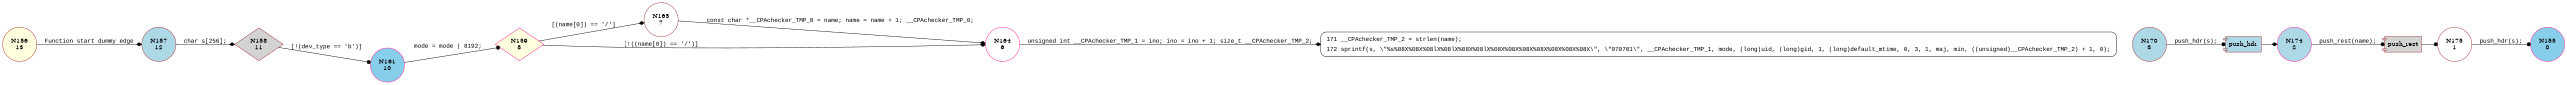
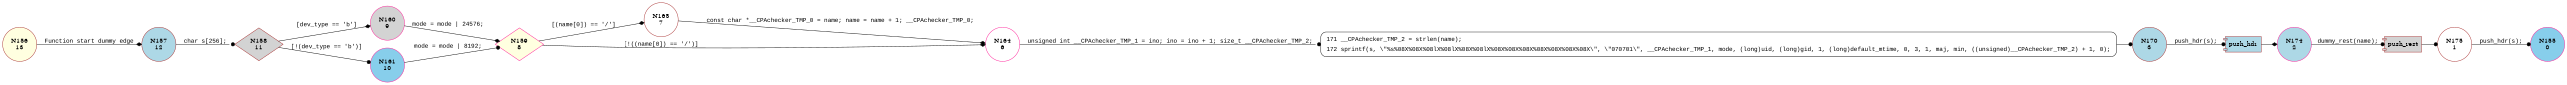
node "N160 9": added
edge "N174 2" -> "push_rest": label "push_rest(name);" -> "dummy_rest(name);"
edge "N157 12" -> "N158 11": arrowhead diamond -> dot
edge "N164 6" -> "171": arrowhead diamond -> dot
edge "171" -> "N170 3": added
